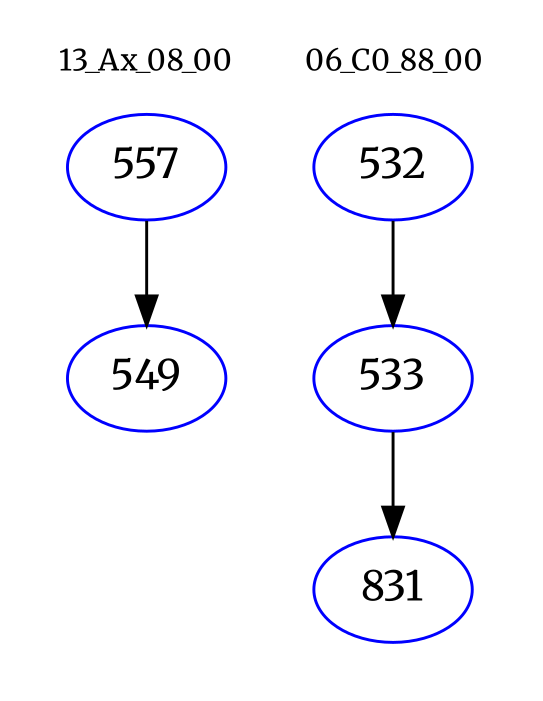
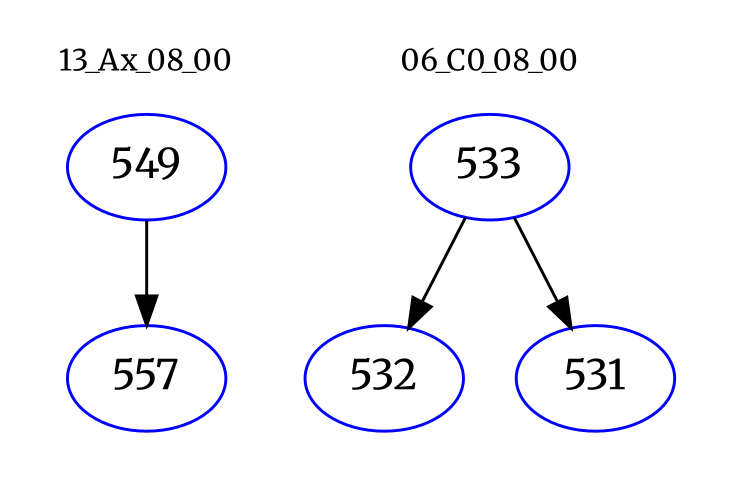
cluster "06_C0_88_00": label "06_C0_88_00" -> "06_C0_08_00"
edge "557" -> "549": reversed
edge "532" -> "533": reversed
node "831": label "831" -> "531"
